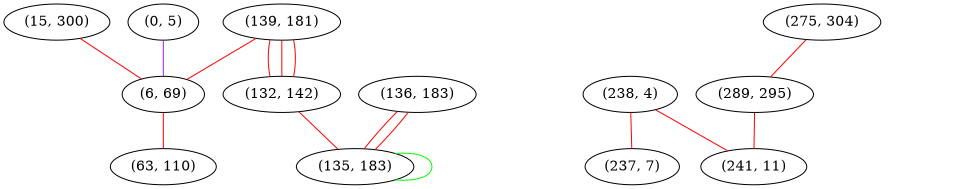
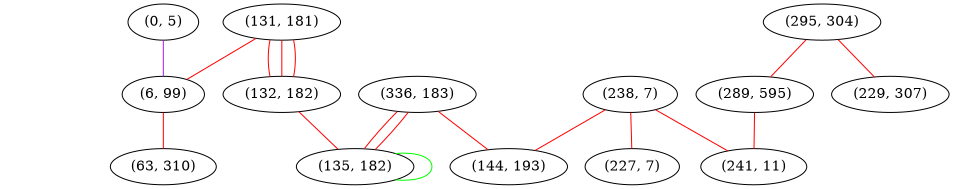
node "(15, 300)": removed
node "(139, 181)": label "(139, 181)" -> "(131, 181)"
node "(275, 304)": label "(275, 304)" -> "(295, 304)"
node "(6, 69)": label "(6, 69)" -> "(6, 99)"
node "(132, 142)": label "(132, 142)" -> "(132, 182)"
node "(136, 183)": label "(136, 183)" -> "(336, 183)"
node "(238, 4)": label "(238, 4)" -> "(238, 7)"
node "(289, 295)": label "(289, 295)" -> "(289, 595)"
node "(229, 307)": added
node "(63, 110)": label "(63, 110)" -> "(63, 310)"
node "(135, 183)": label "(135, 183)" -> "(135, 182)"
node "(144, 193)": added
node "(237, 7)": label "(237, 7)" -> "(227, 7)"
